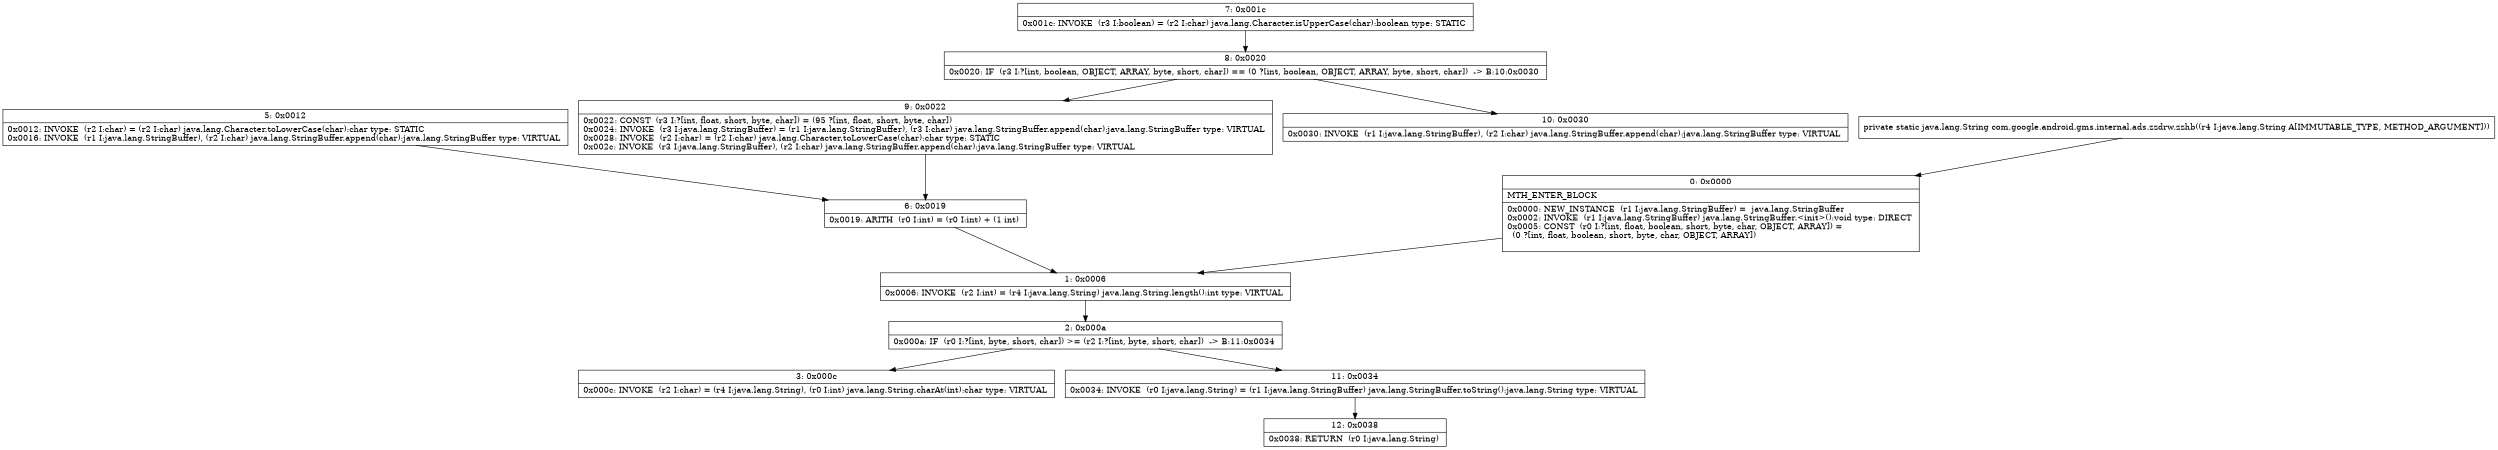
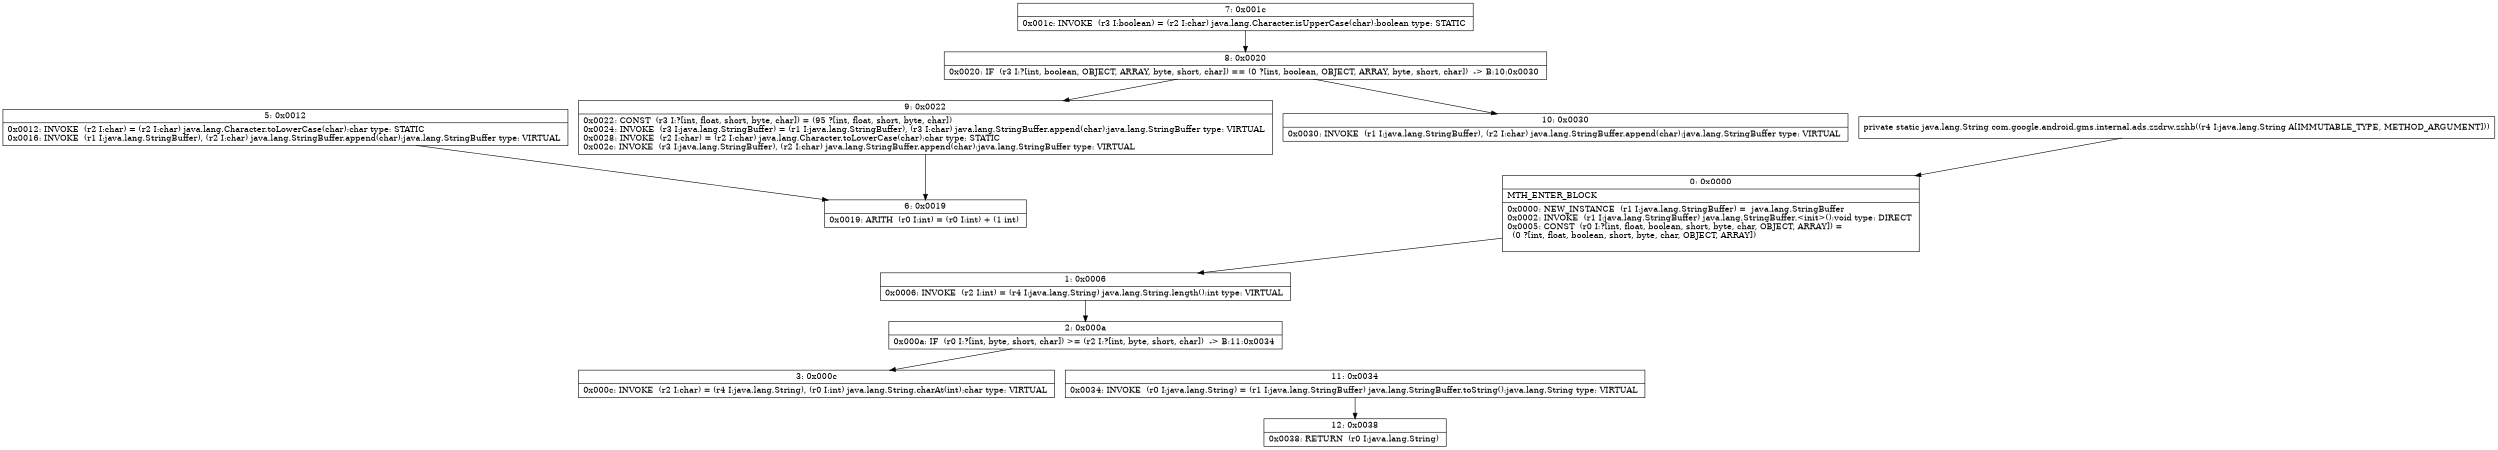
edge "6: 0x0019" -> "1: 0x0006": removed
edge "2: 0x000a" -> "11: 0x0034": removed
